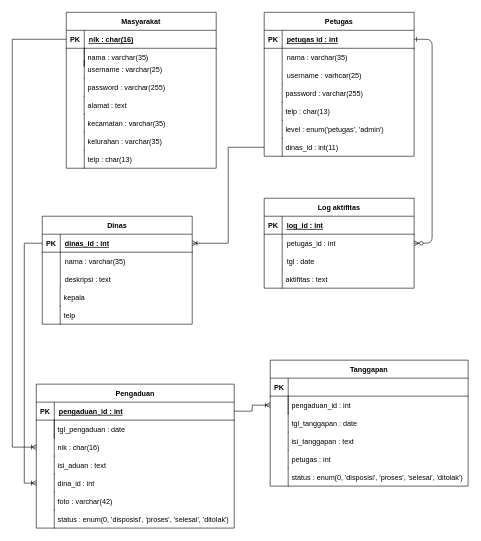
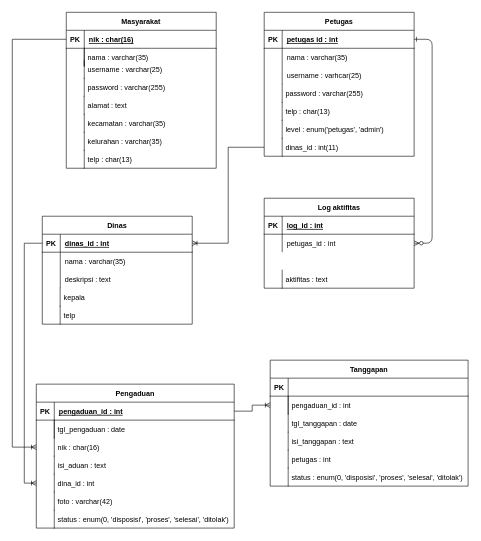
node "tgl : date": removed
